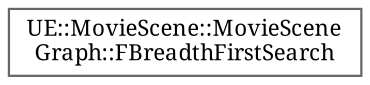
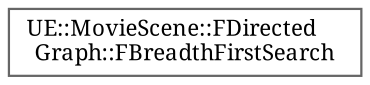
node "UE::MovieScene::MovieScene Graph::FBreadthFirstSearch": label "UE::MovieScene::MovieScene Graph::FBreadthFirstSearch" -> "UE::MovieScene::FDirected Graph::FBreadthFirstSearch"
